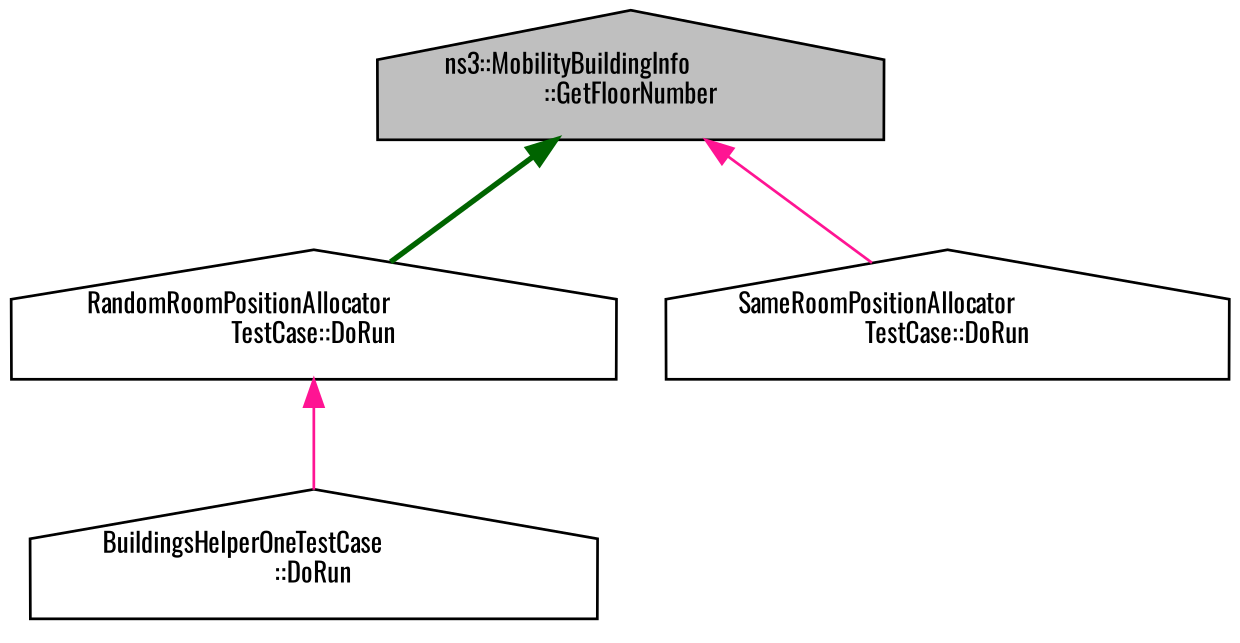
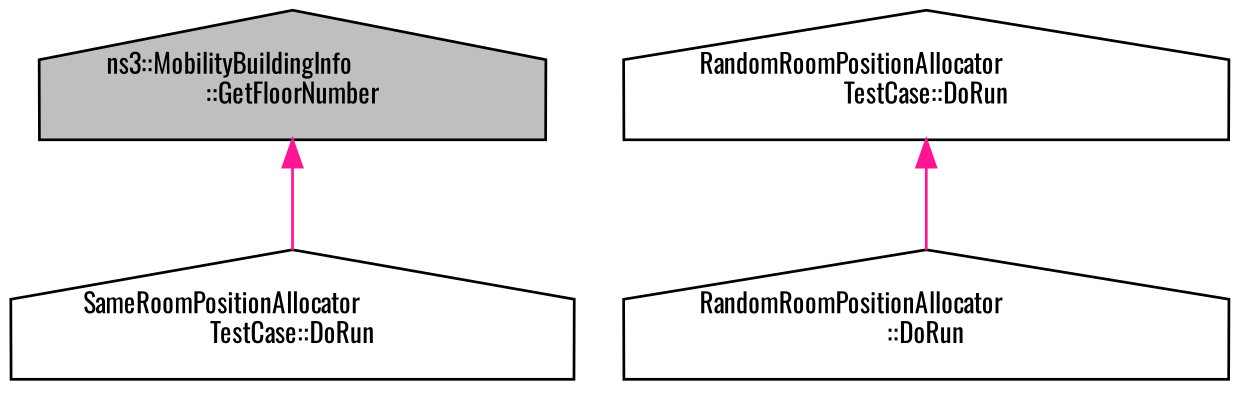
edge "RandomRoomPositionAllocator TestCase::DoRun" -> "ns3::MobilityBuildingInfo ::GetFloorNumber": removed
node "BuildingsHelperOneTestCase ::DoRun": label "BuildingsHelperOneTestCase ::DoRun" -> "RandomRoomPositionAllocator ::DoRun"
